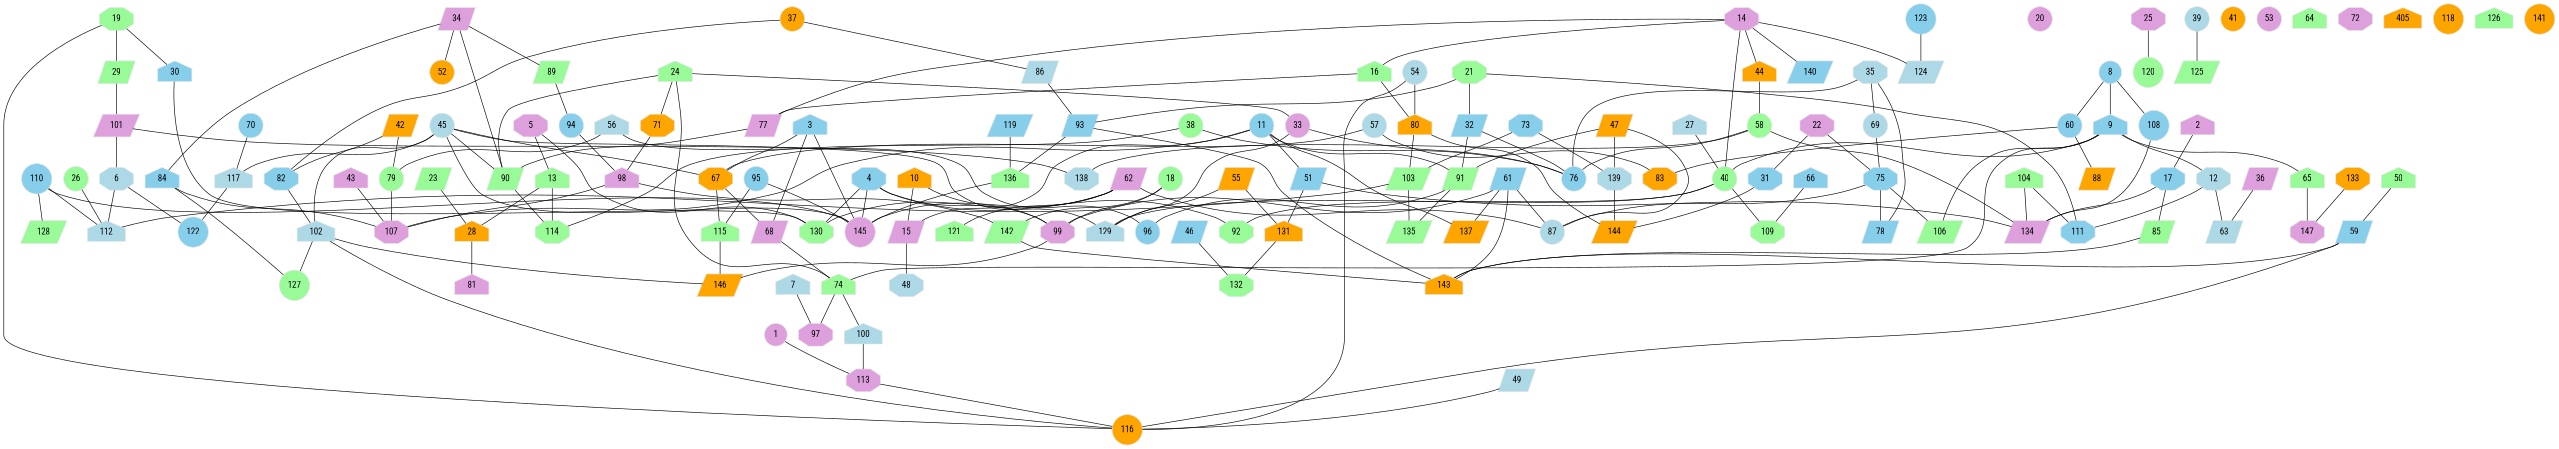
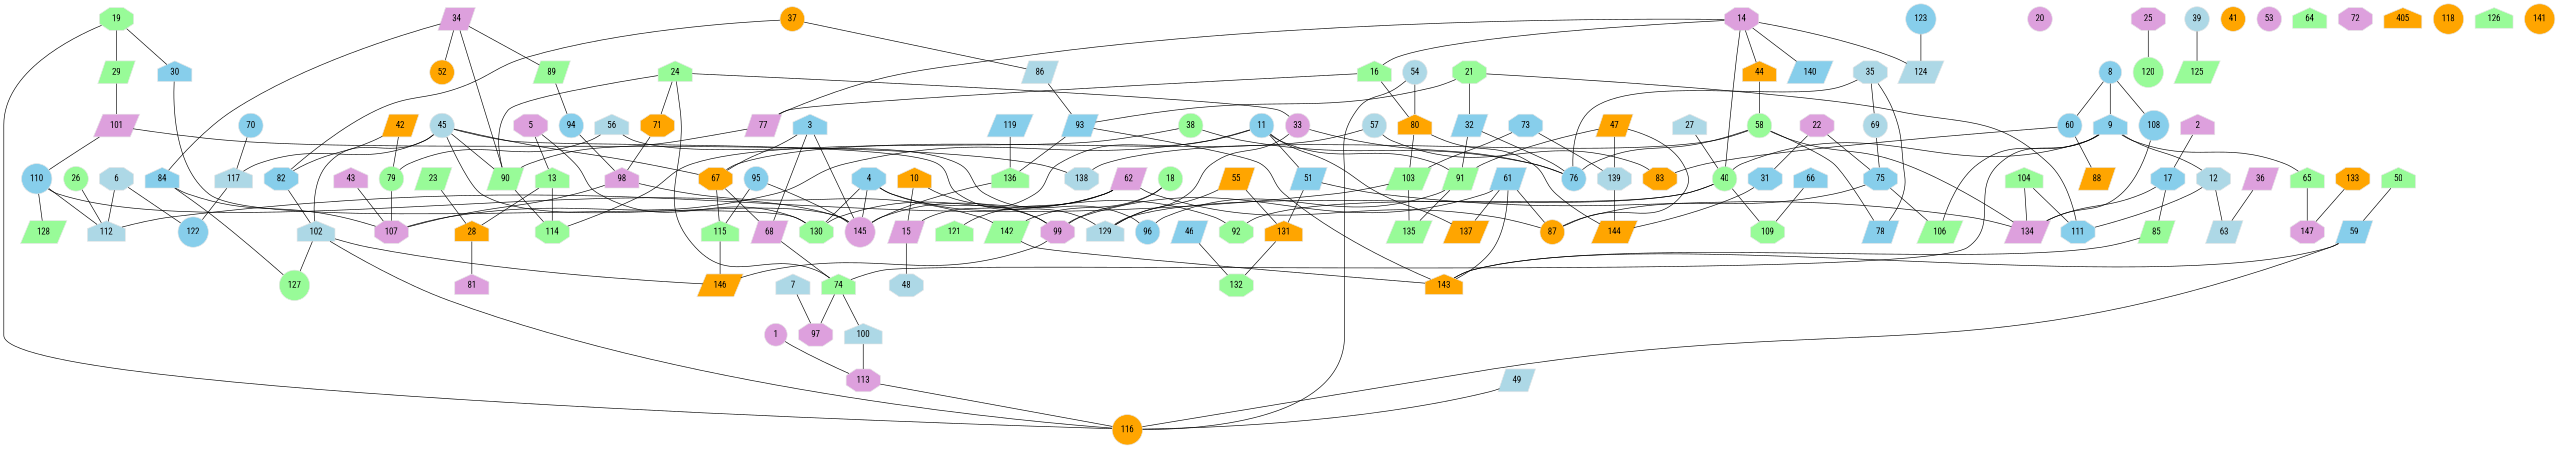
edge "101" -- "6": now "101" -- "110"
edge "75" -- "78": now "58" -- "78"
node "87": fillcolor lightblue -> orange
